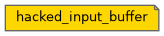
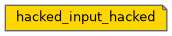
node "hacked_input_buffer": label "hacked_input_buffer" -> "hacked_input_hacked"
